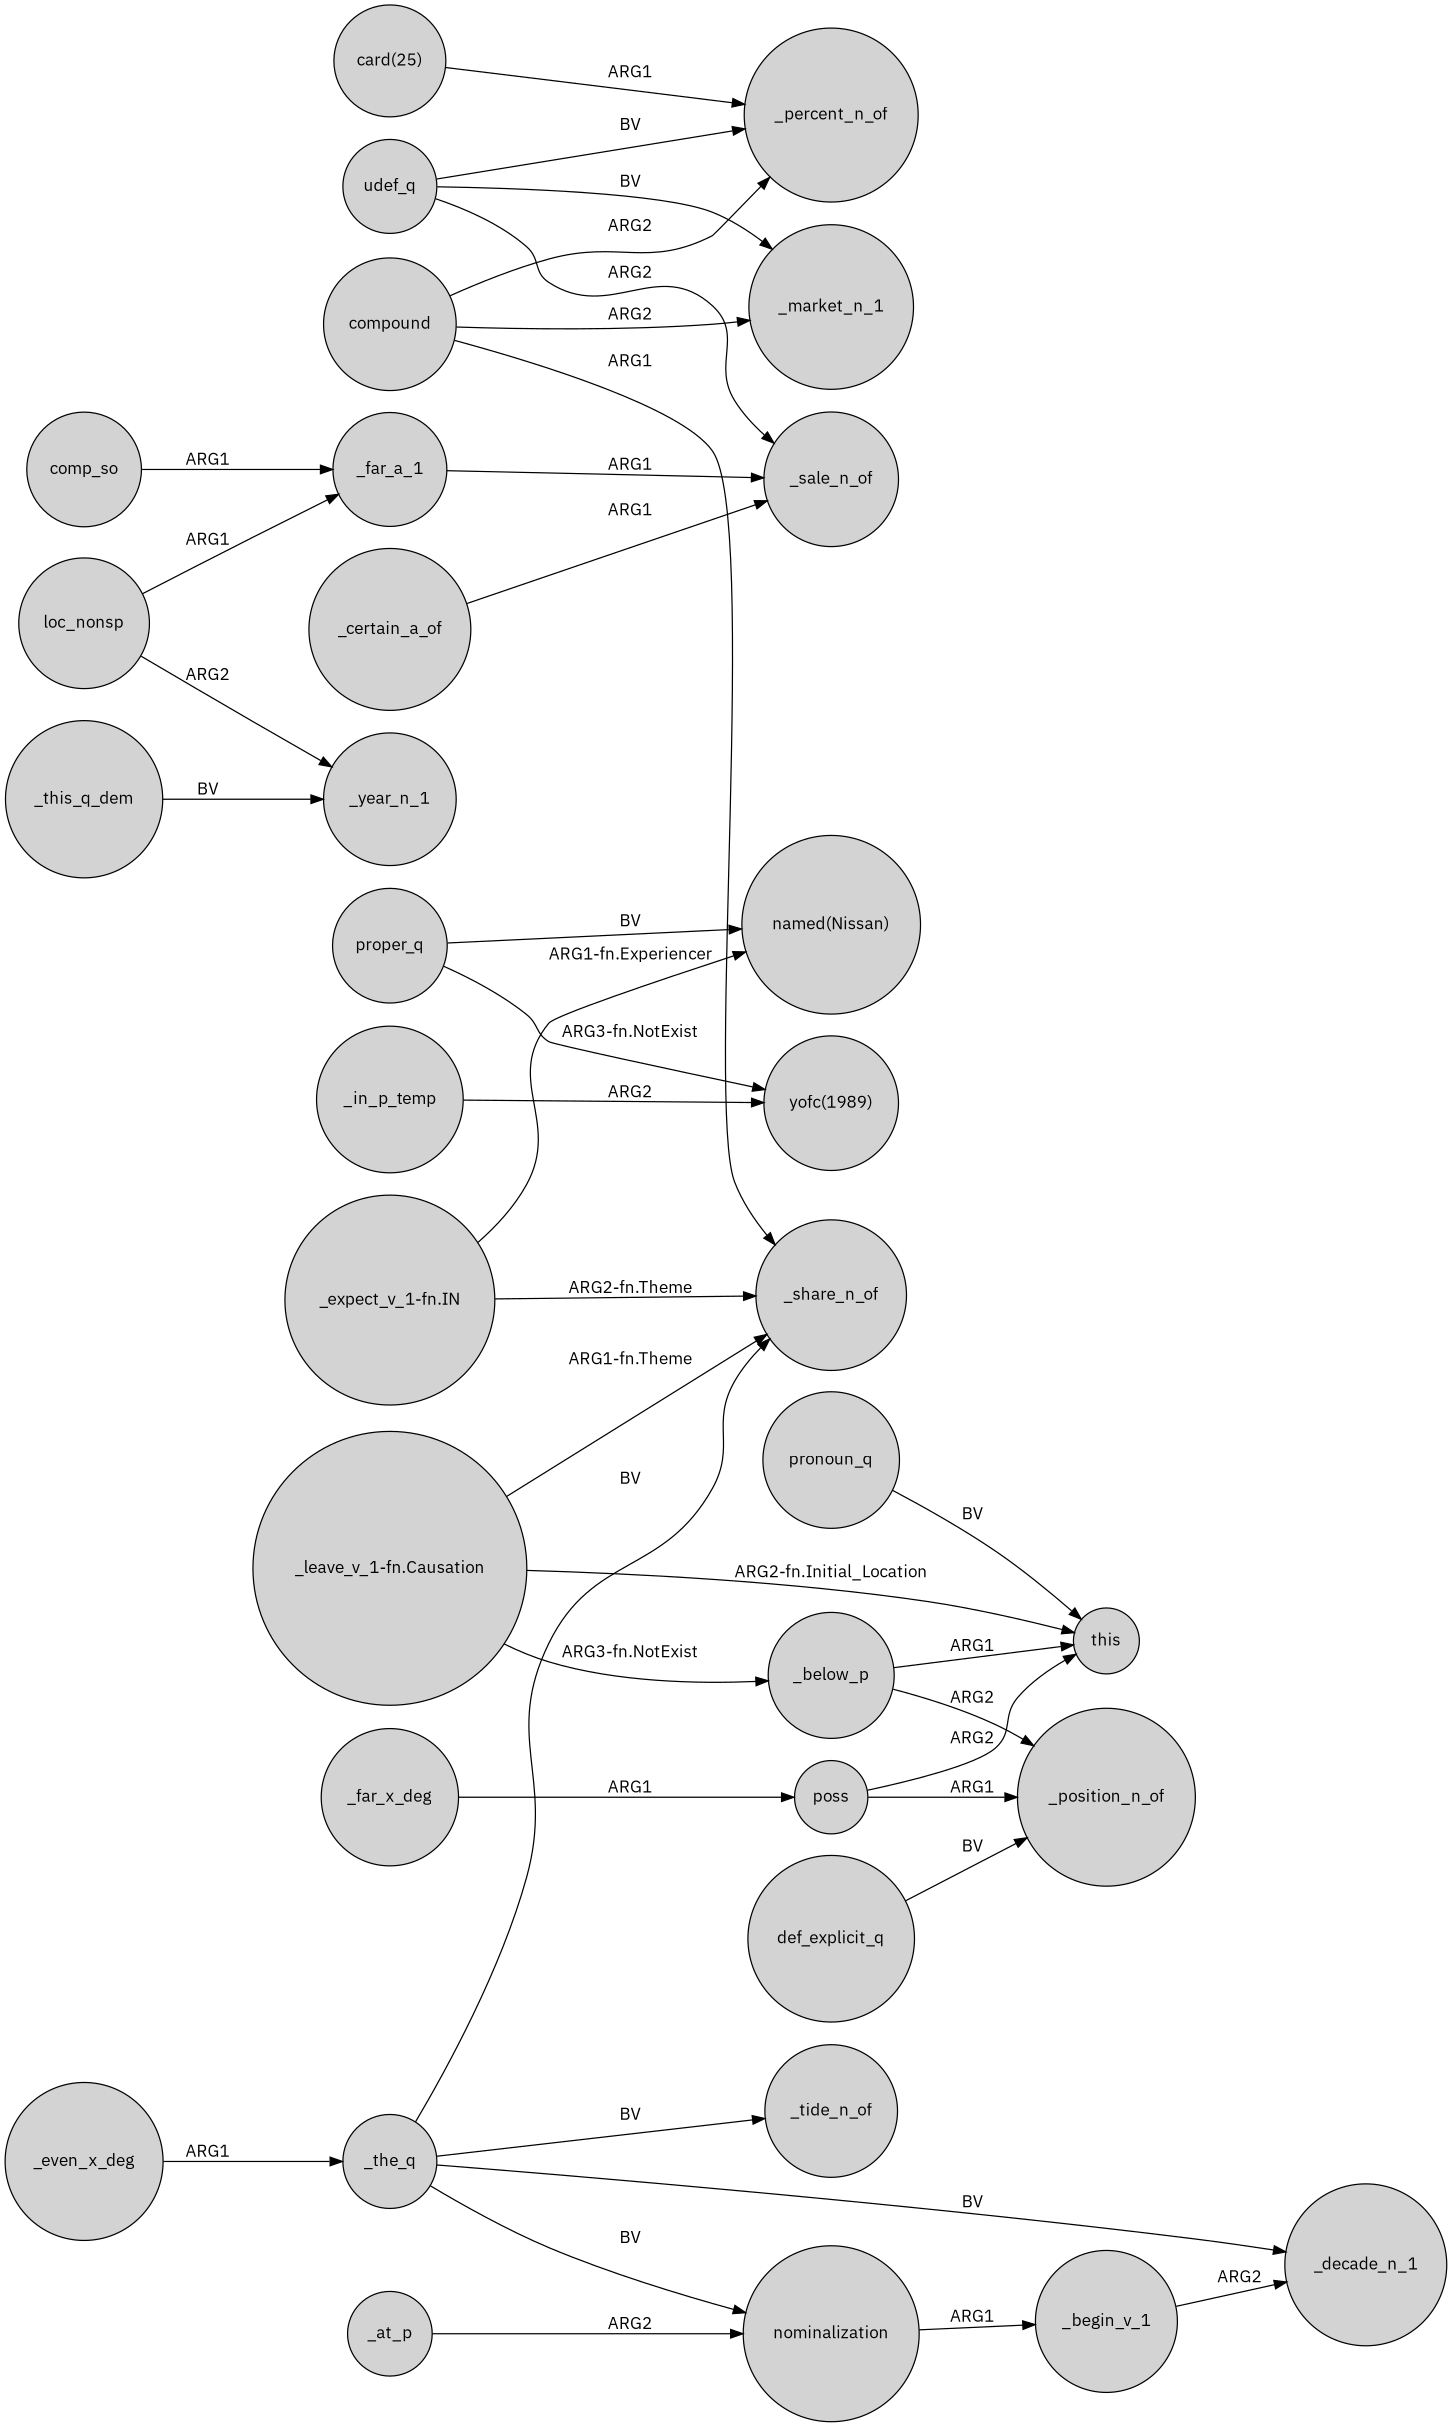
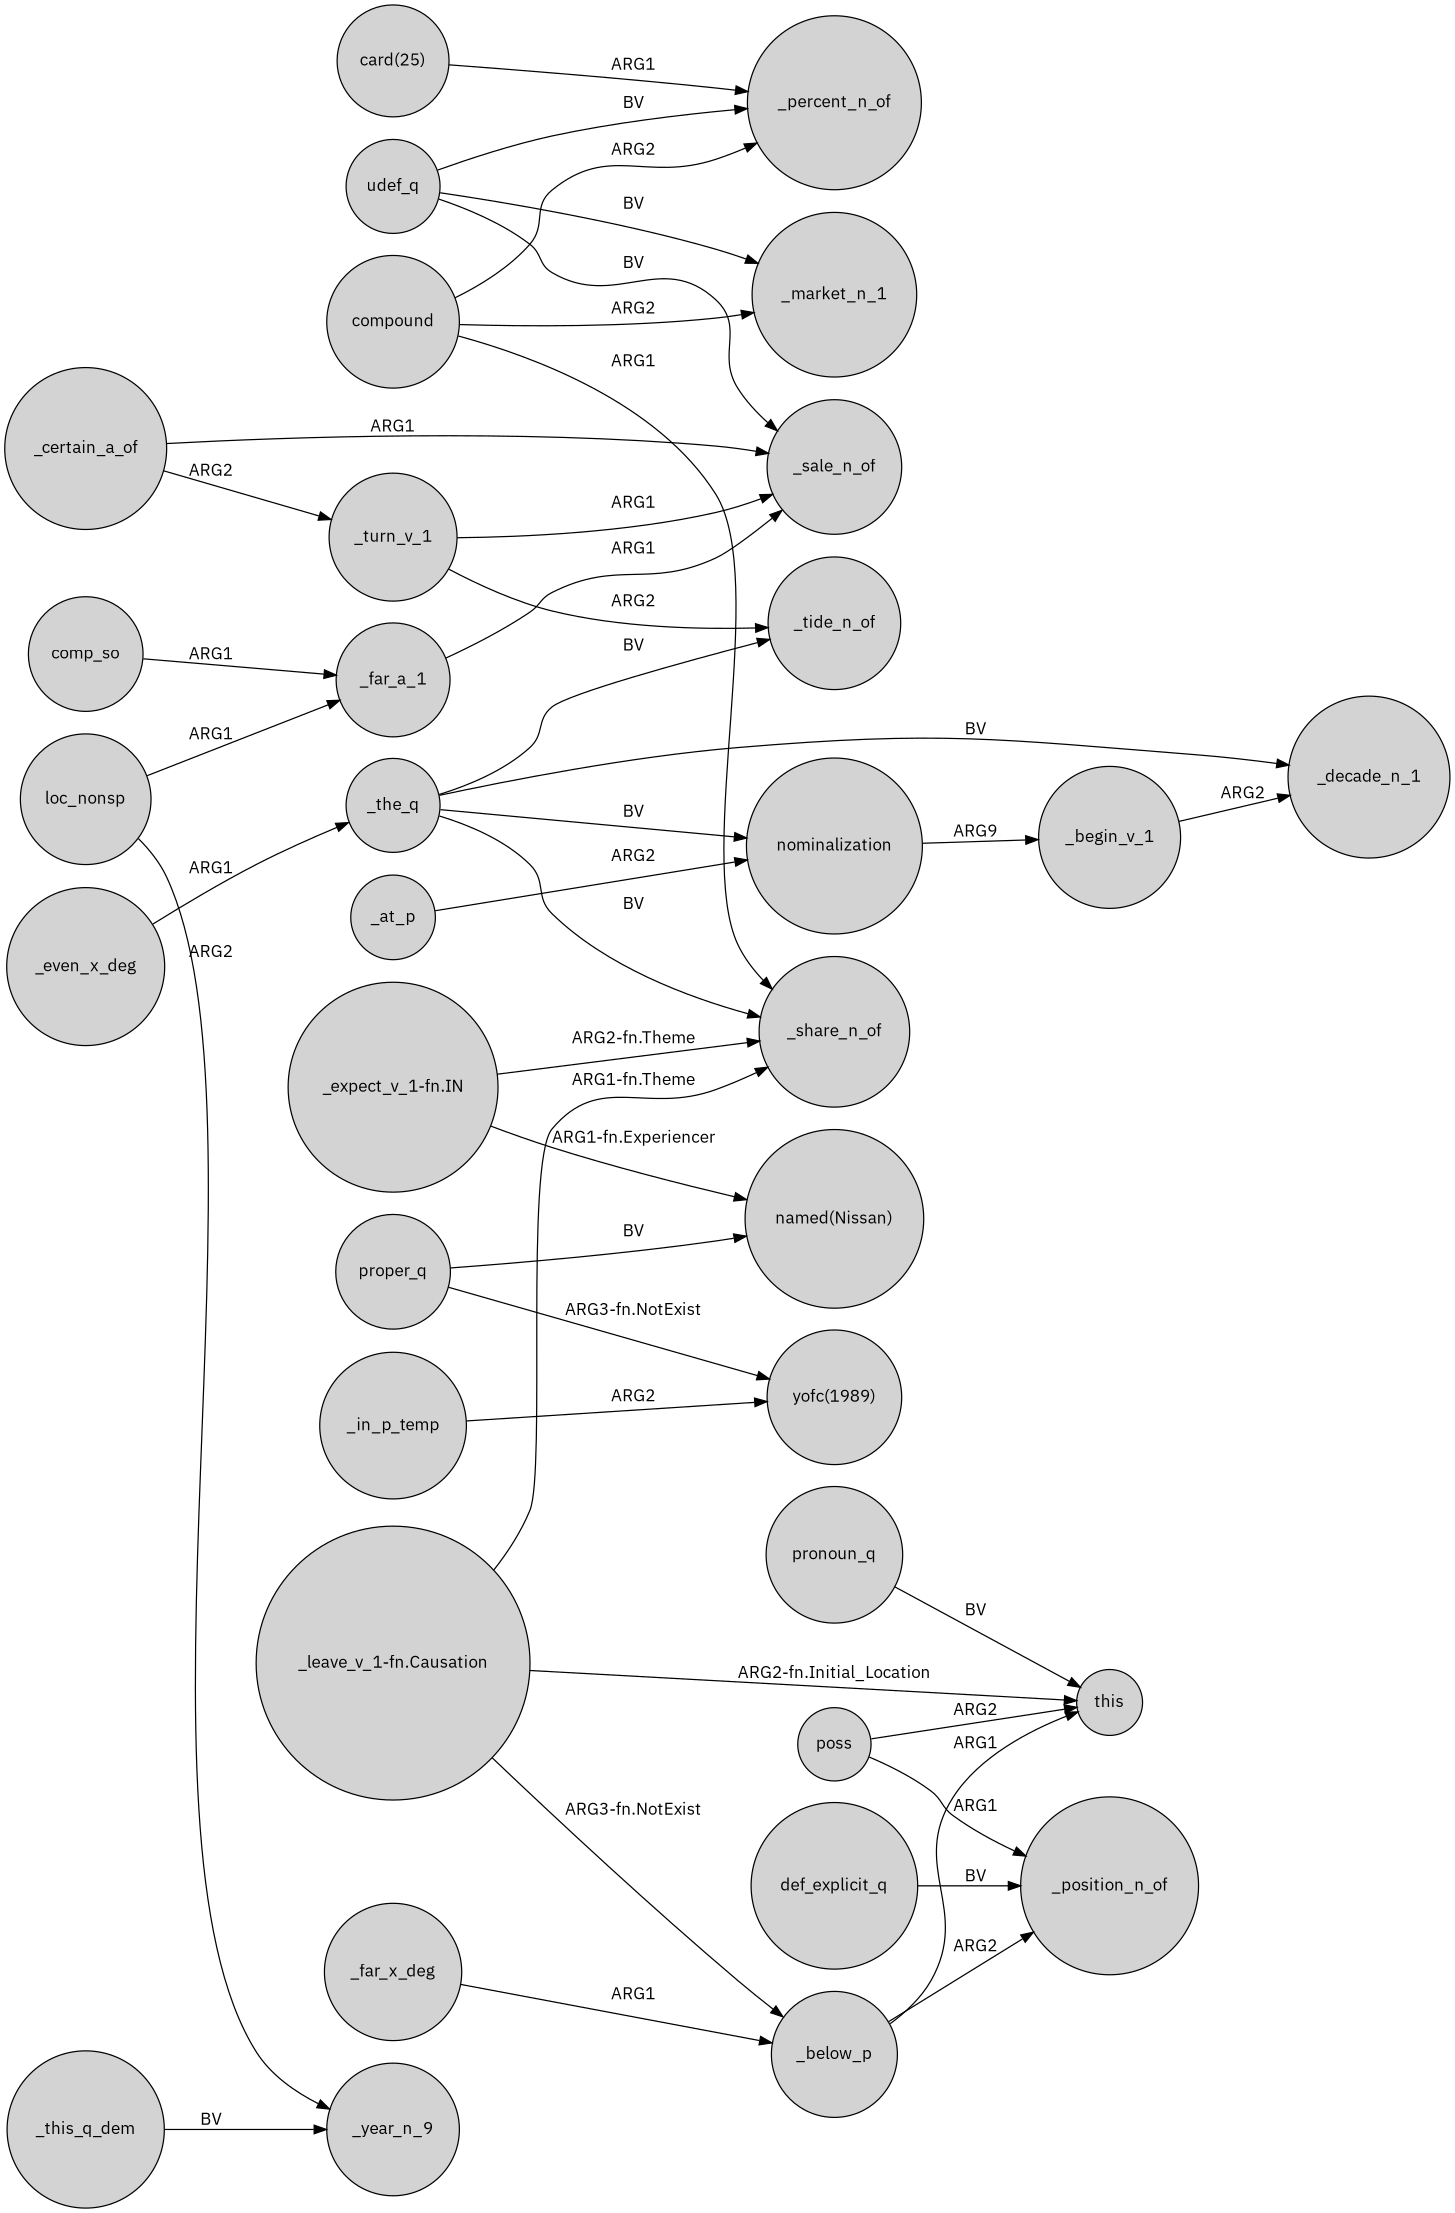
edge "udef_q" -> "_sale_n_of": label "ARG2" -> "BV"
node "_turn_v_1": added
node "_year_n_1": label "_year_n_1" -> "_year_n_9"
edge "_far_x_deg" -> "poss": now "_far_x_deg" -> "_below_p"
edge "nominalization" -> "_begin_v_1": label "ARG1" -> "ARG9"
